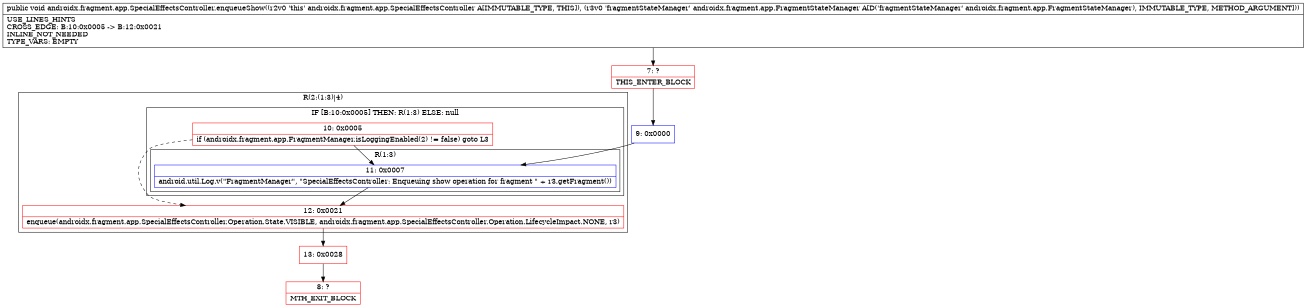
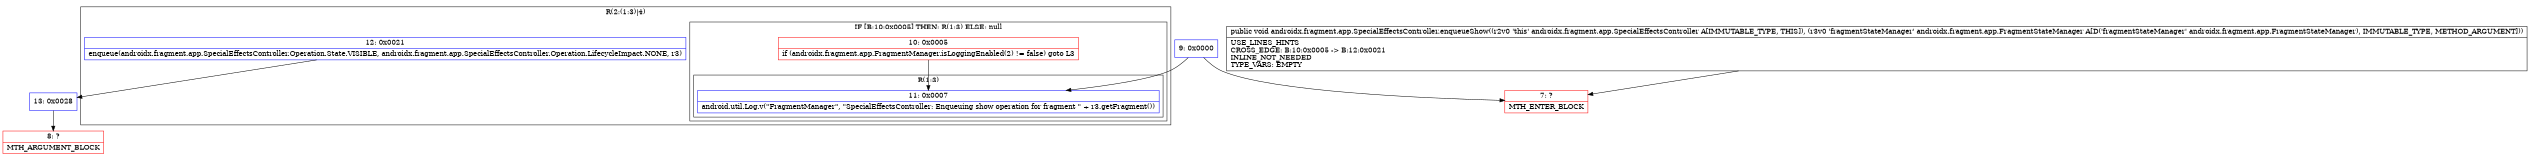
node "7: ?": text "THIS_ENTER_BLOCK" -> "MTH_ENTER_BLOCK"
edge "7: ?" -> "9: 0x0000": reversed
edge "10: 0x0005" -> "12: 0x0021": removed
edge "11: 0x0007" -> "12: 0x0021": removed
node "12: 0x0021": color red -> blue
node "13: 0x0028": color red -> blue
node "8: ?": text "MTH_EXIT_BLOCK" -> "MTH_ARGUMENT_BLOCK"
